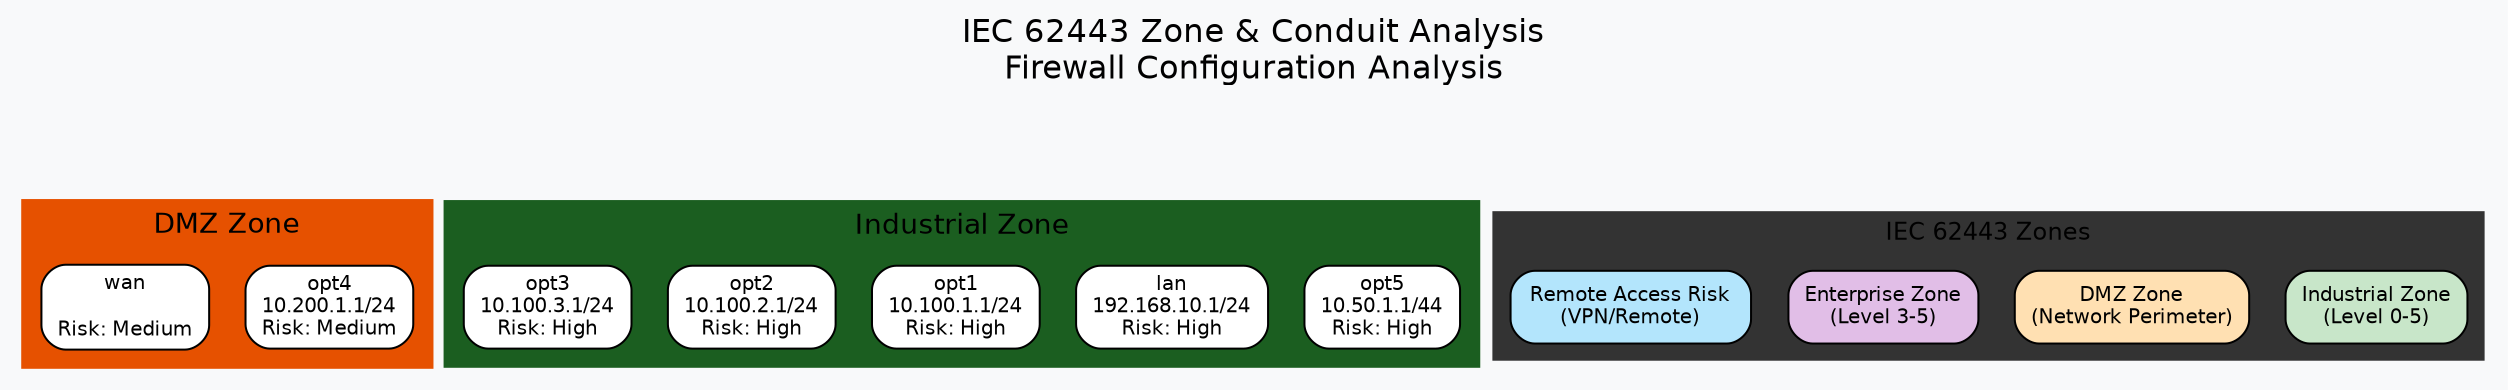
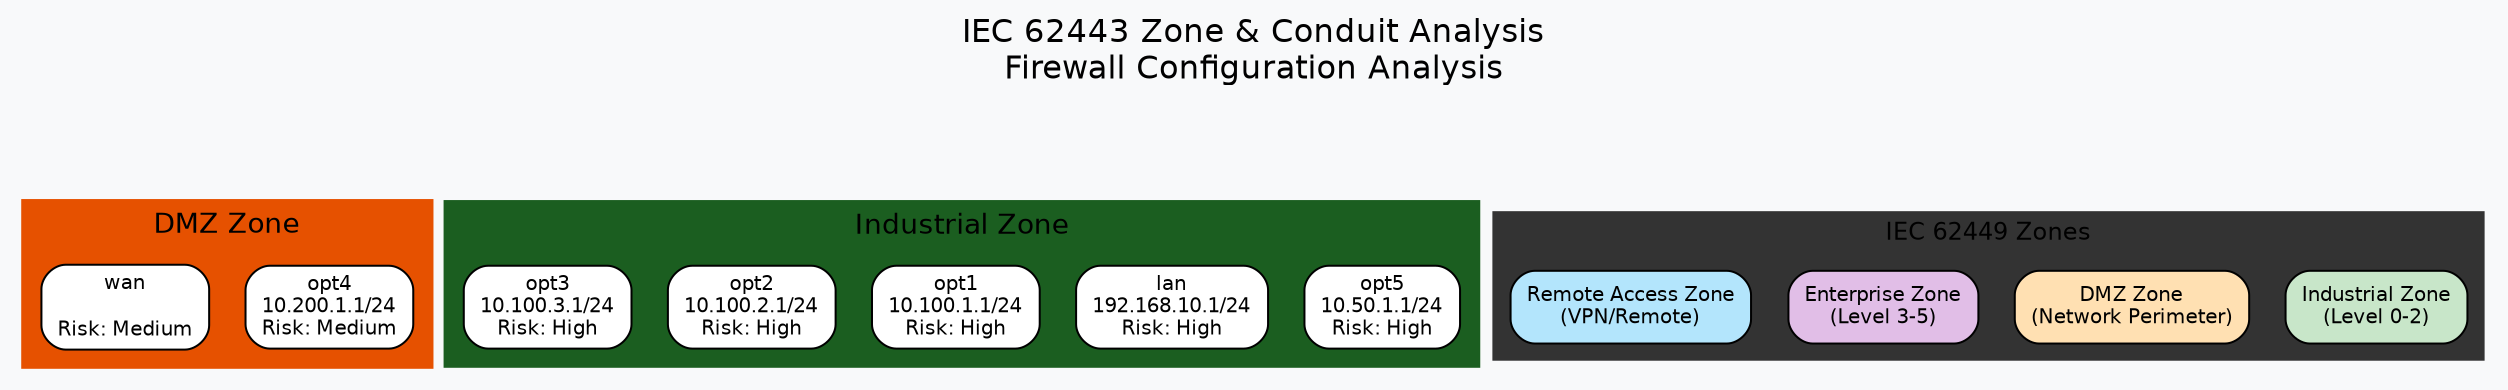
cluster "IEC 62443 Zones": label "IEC 62443 Zones" -> "IEC 62449 Zones"
node "opt5 10.50.1.1/44 Risk: High": label "opt5 10.50.1.1/44 Risk: High" -> "opt5 10.50.1.1/24 Risk: High"
node "Remote Access Risk (VPN/Remote)": label "Remote Access Risk (VPN/Remote)" -> "Remote Access Zone (VPN/Remote)"
node "Industrial Zone (Level 0-5)": label "Industrial Zone (Level 0-5)" -> "Industrial Zone (Level 0-2)"
